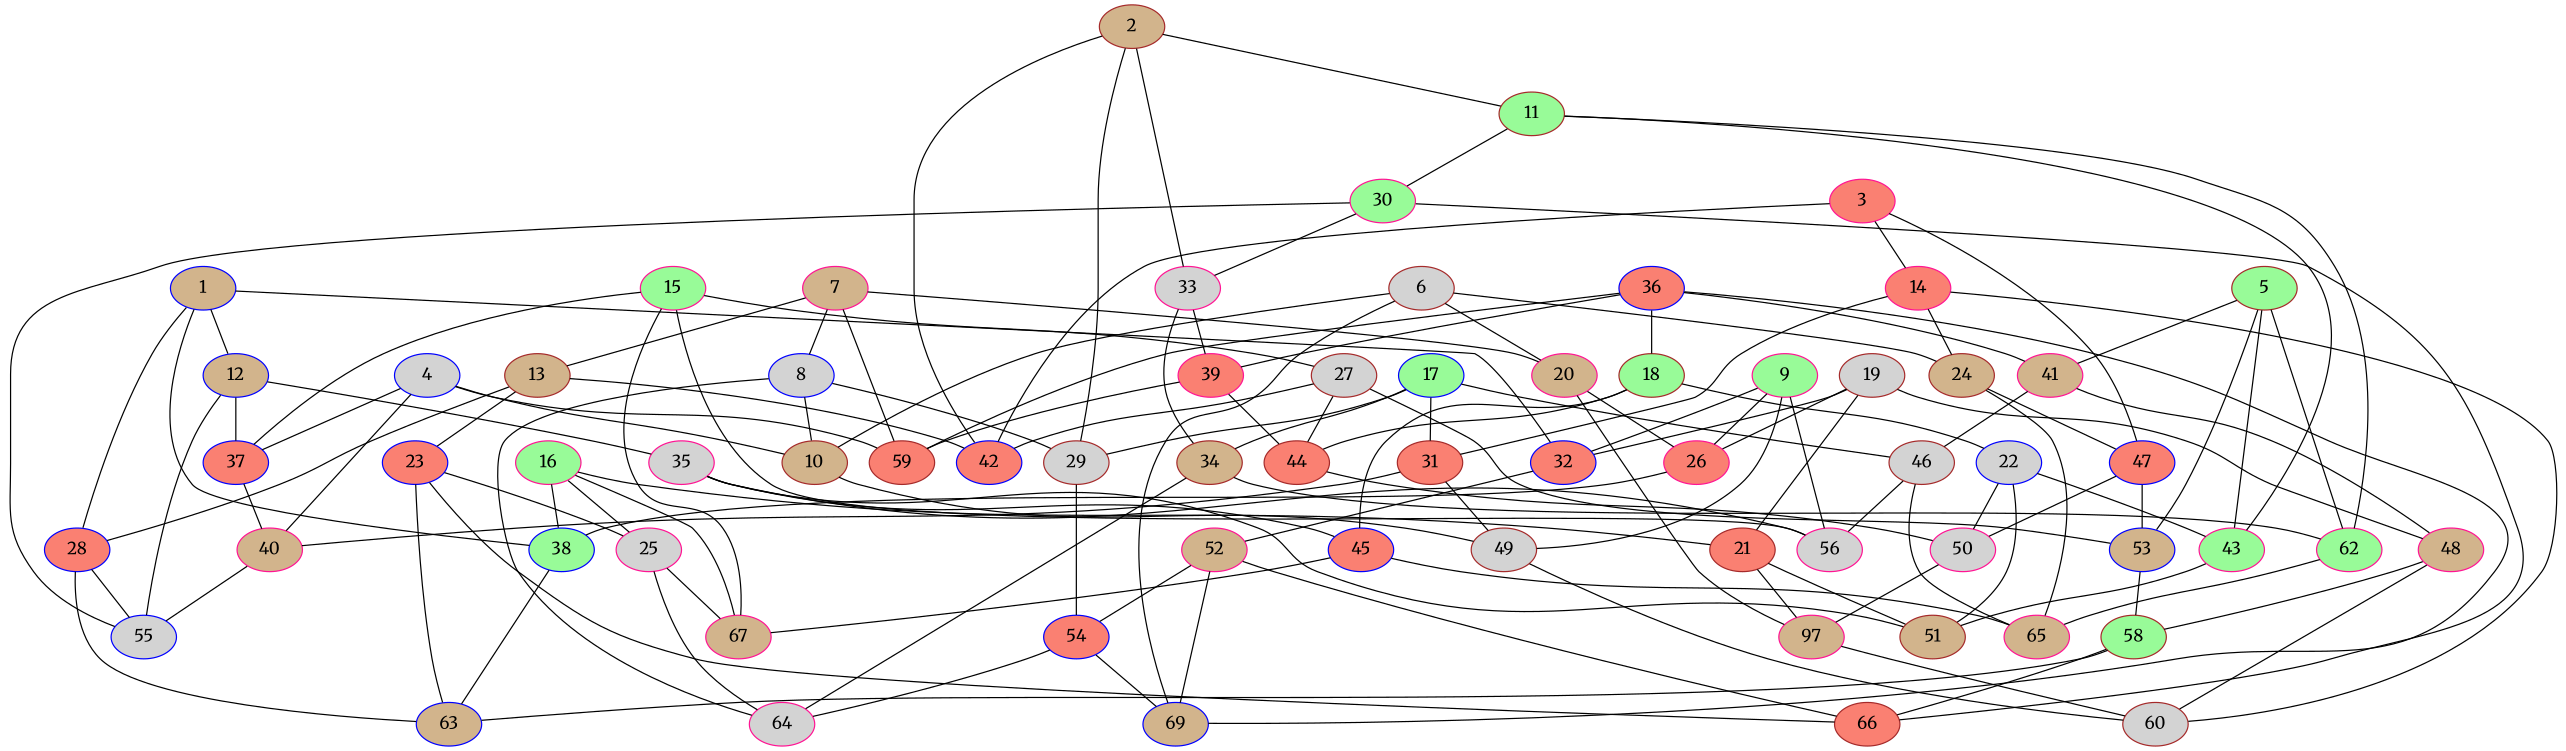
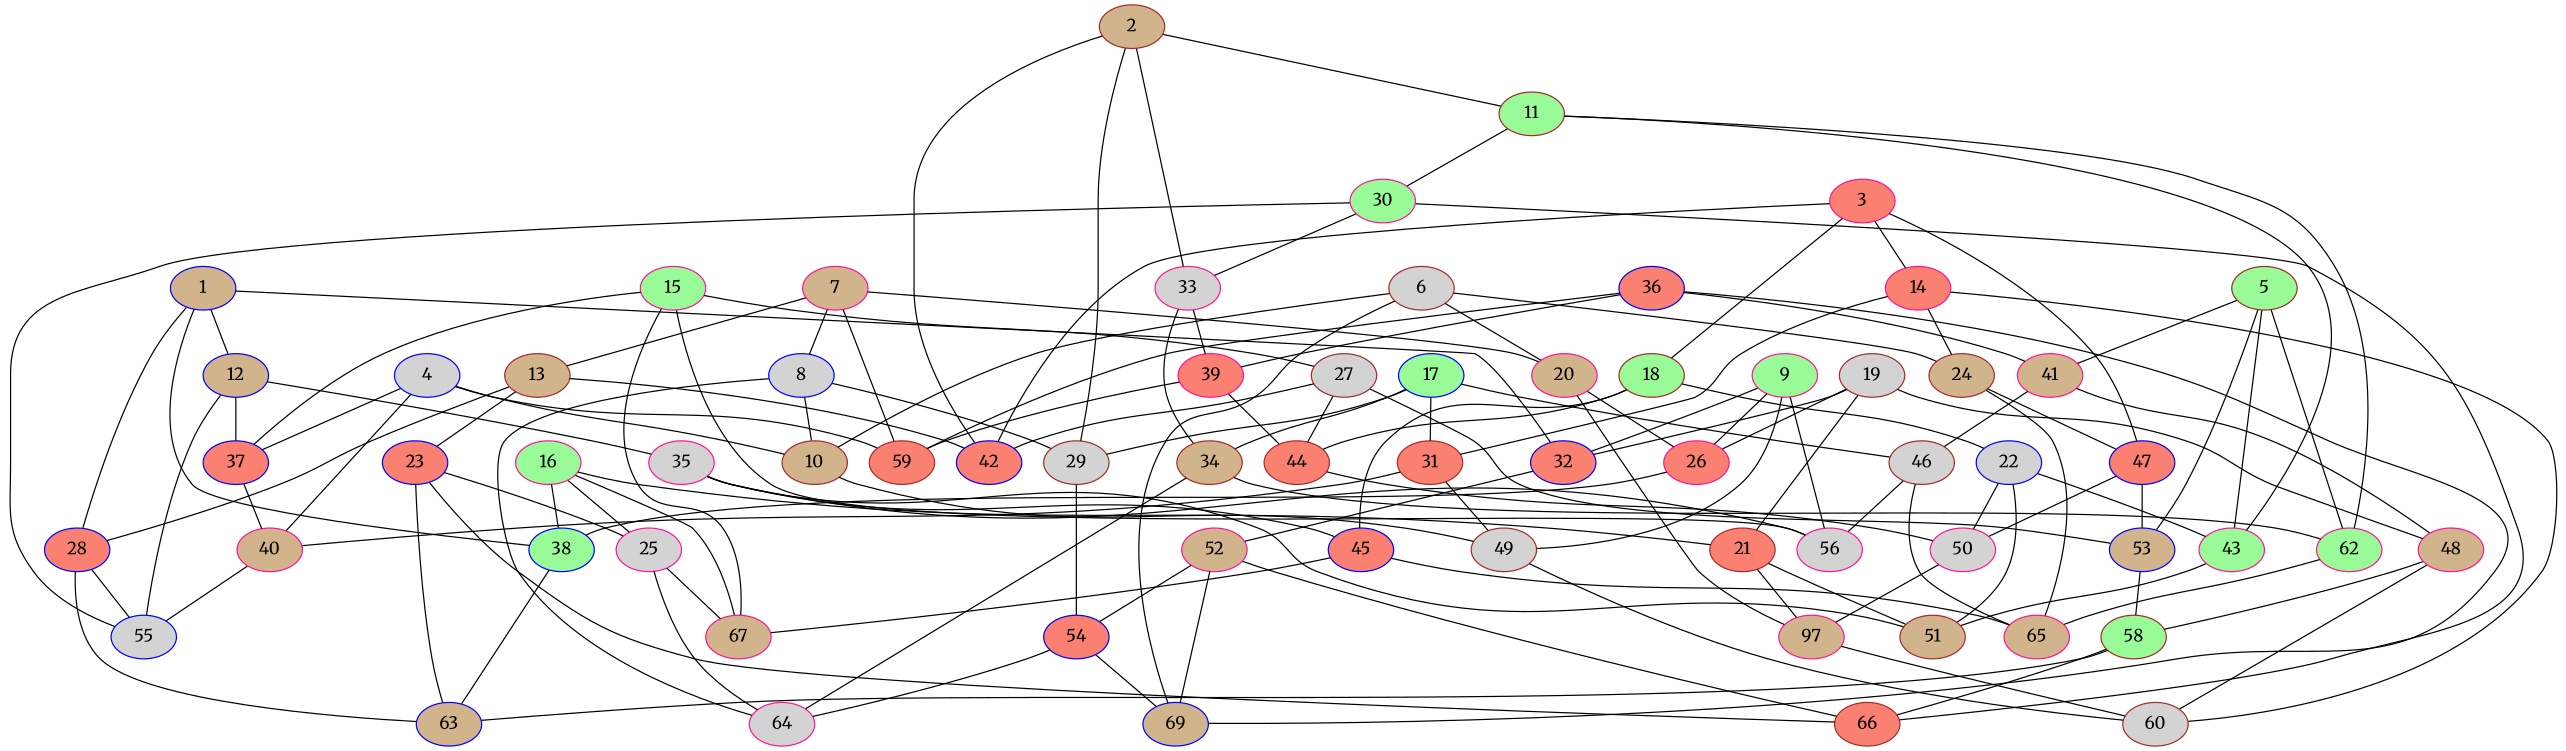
edge "36" -- "18": now "3" -- "18"
